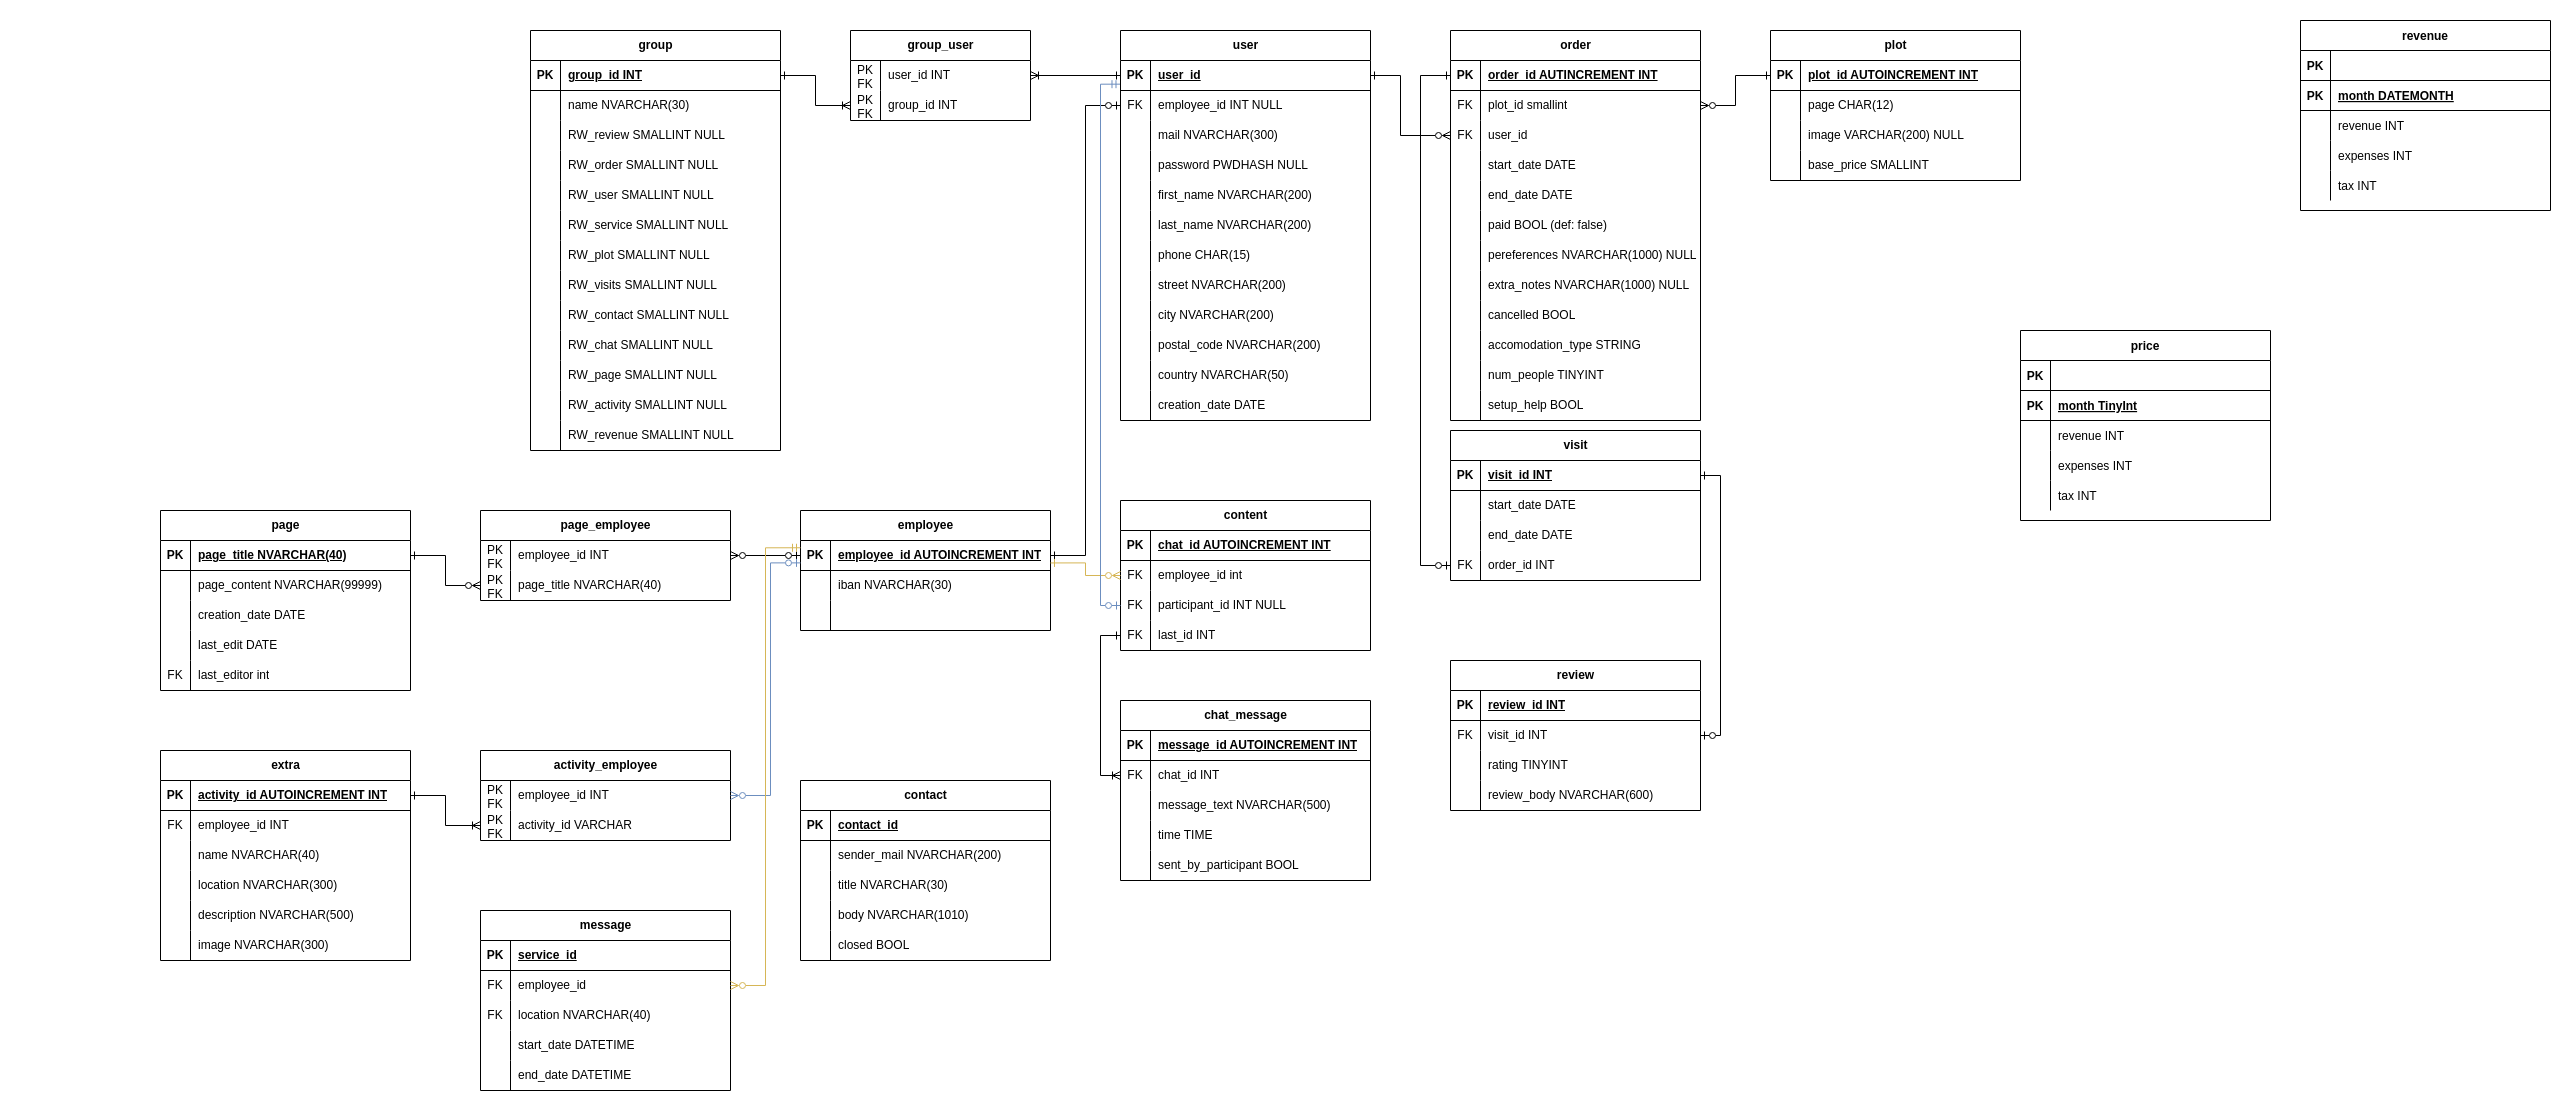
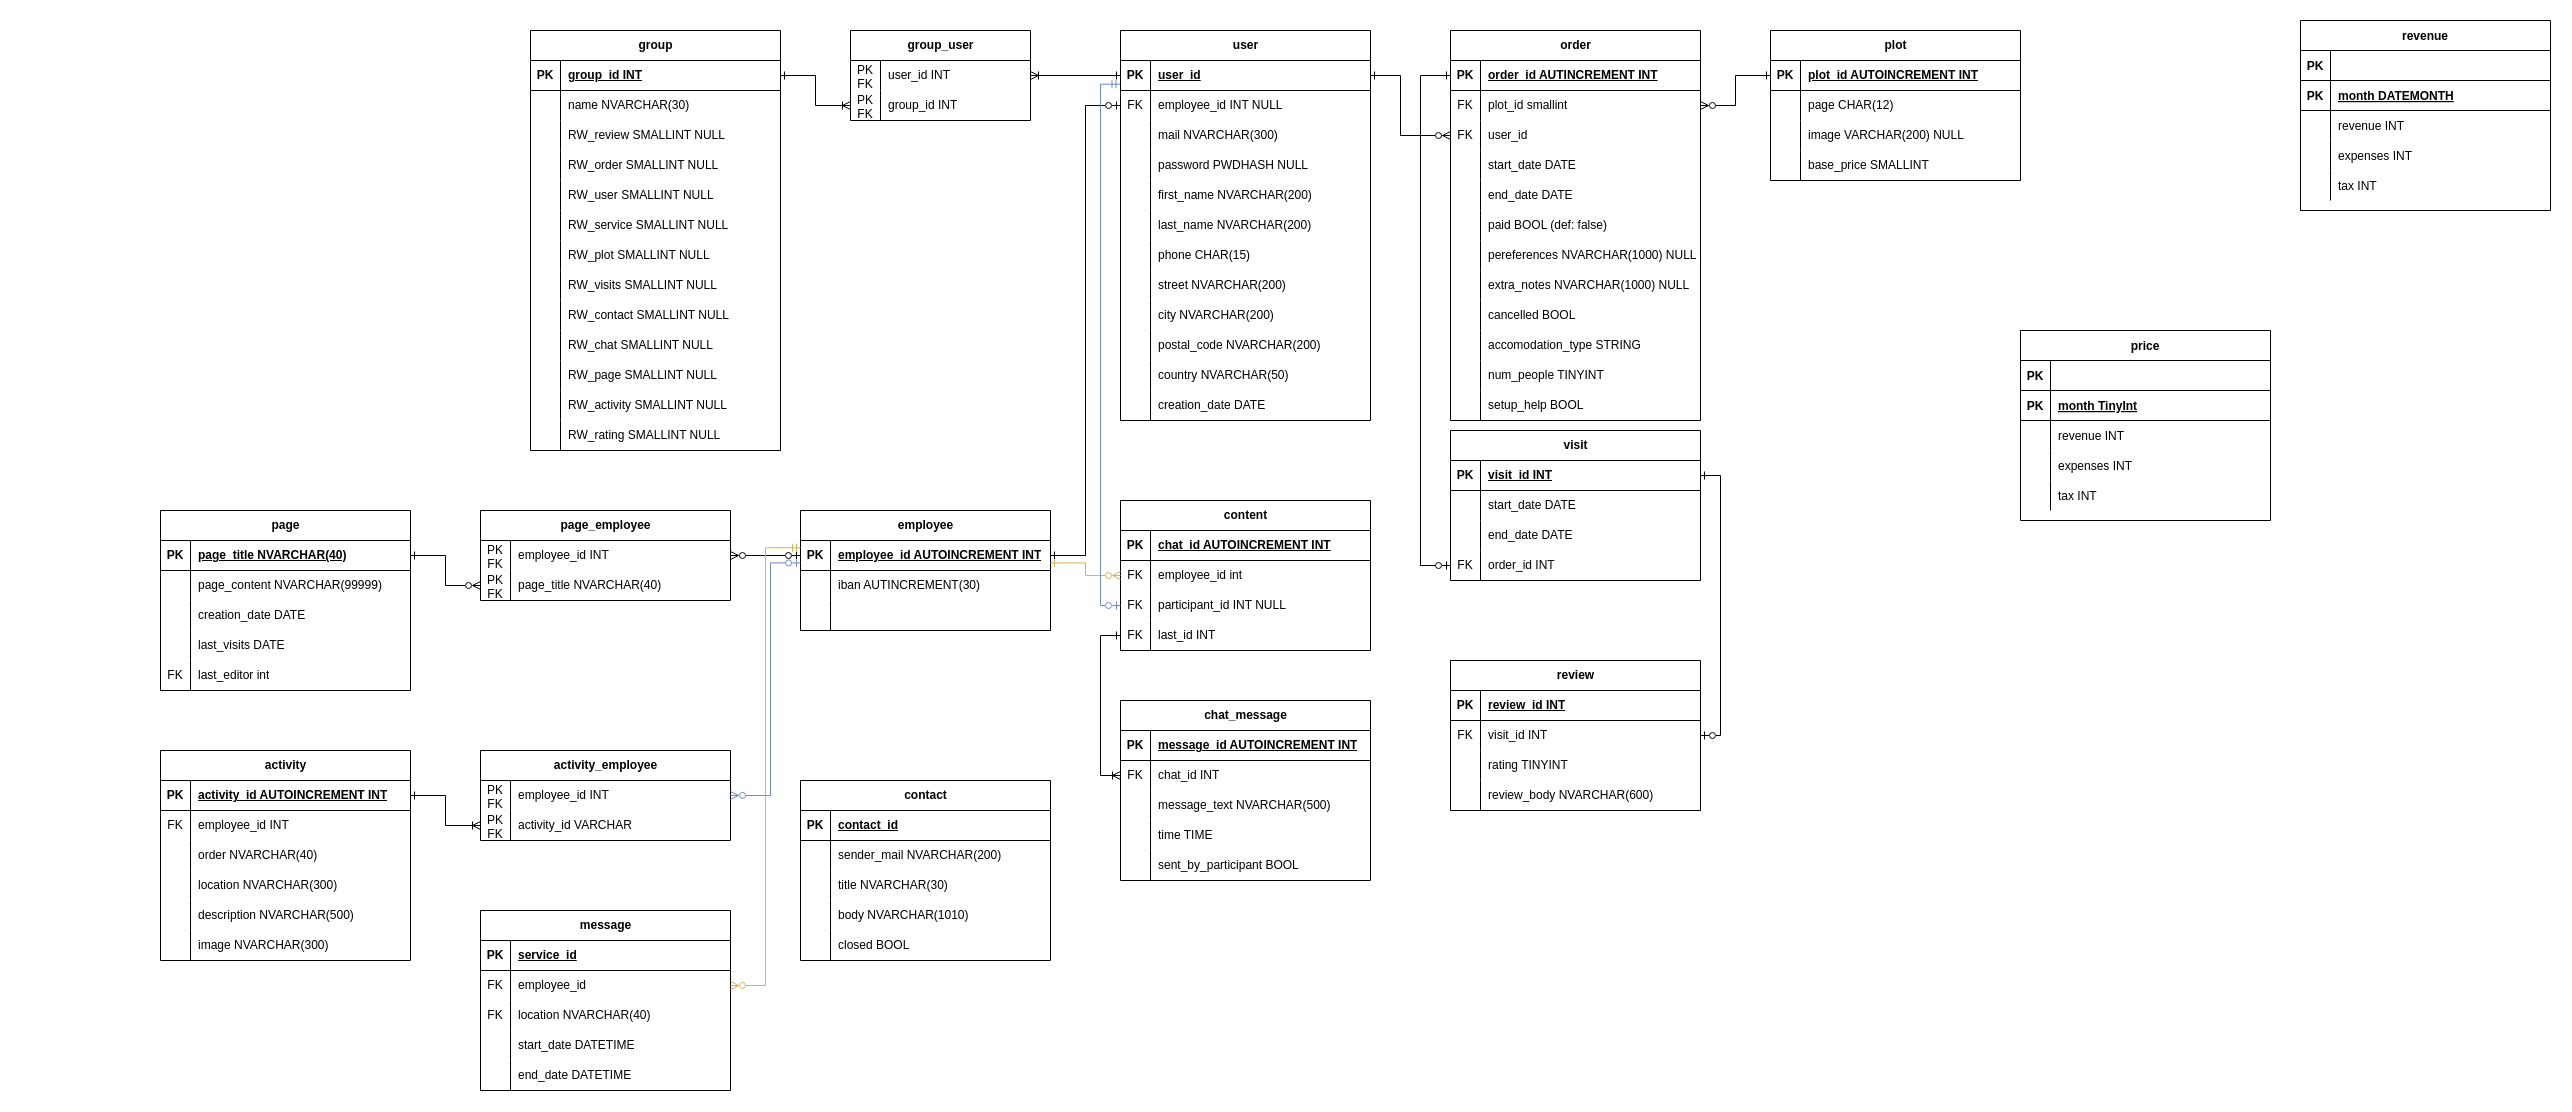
node "RW_revenue SMALLINT NULL": label "RW_revenue SMALLINT NULL" -> "RW_rating SMALLINT NULL"
node "iban NVARCHAR(30)": label "iban NVARCHAR(30)" -> "iban AUTINCREMENT(30)"
node "last_edit DATE": label "last_edit DATE" -> "last_visits DATE"
node "extra": label "extra" -> "activity"
node "name NVARCHAR(40)": label "name NVARCHAR(40)" -> "order NVARCHAR(40)"
